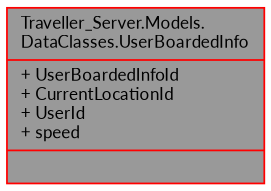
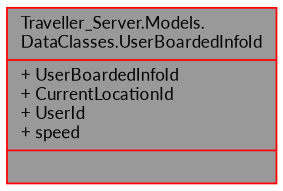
node "Traveller_Server.Models.": text "DataClasses.UserBoardedInfo" -> "DataClasses.UserBoardedInfoId"
